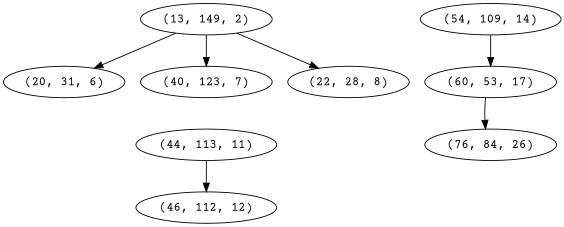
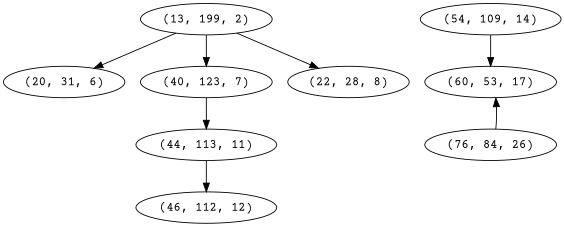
node "(13, 149, 2)": label "(13, 149, 2)" -> "(13, 199, 2)"
edge "(40, 123, 7)" -> "(44, 113, 11)": added
edge "(60, 53, 17)" -> "(76, 84, 26)": reversed
